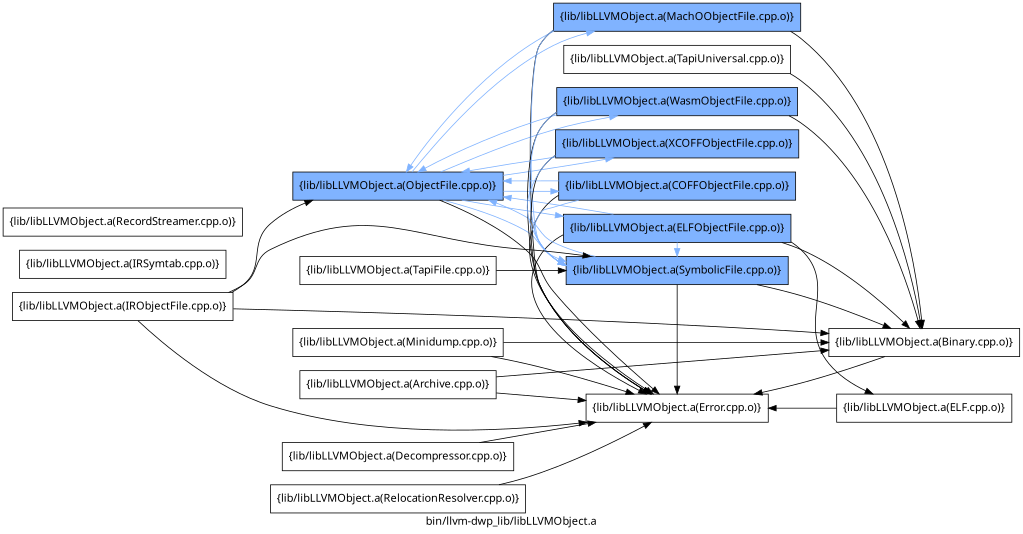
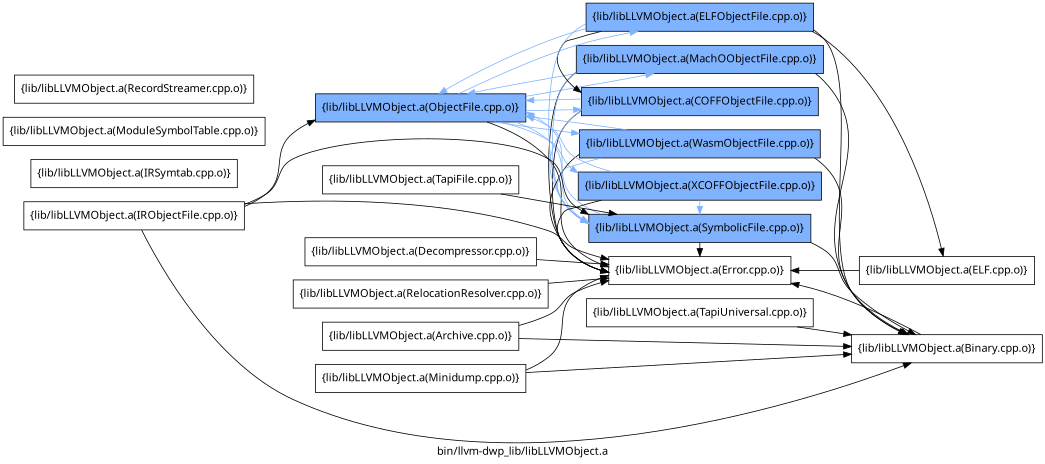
node "{lib/libLLVMObject.a(ModuleSymbolTable.cpp.o)}": added
edge "{lib/libLLVMObject.a(ELFObjectFile.cpp.o)}" -> "{lib/libLLVMObject.a(Error.cpp.o)}": now "{lib/libLLVMObject.a(ELFObjectFile.cpp.o)}" -> "{lib/libLLVMObject.a(COFFObjectFile.cpp.o)}"
